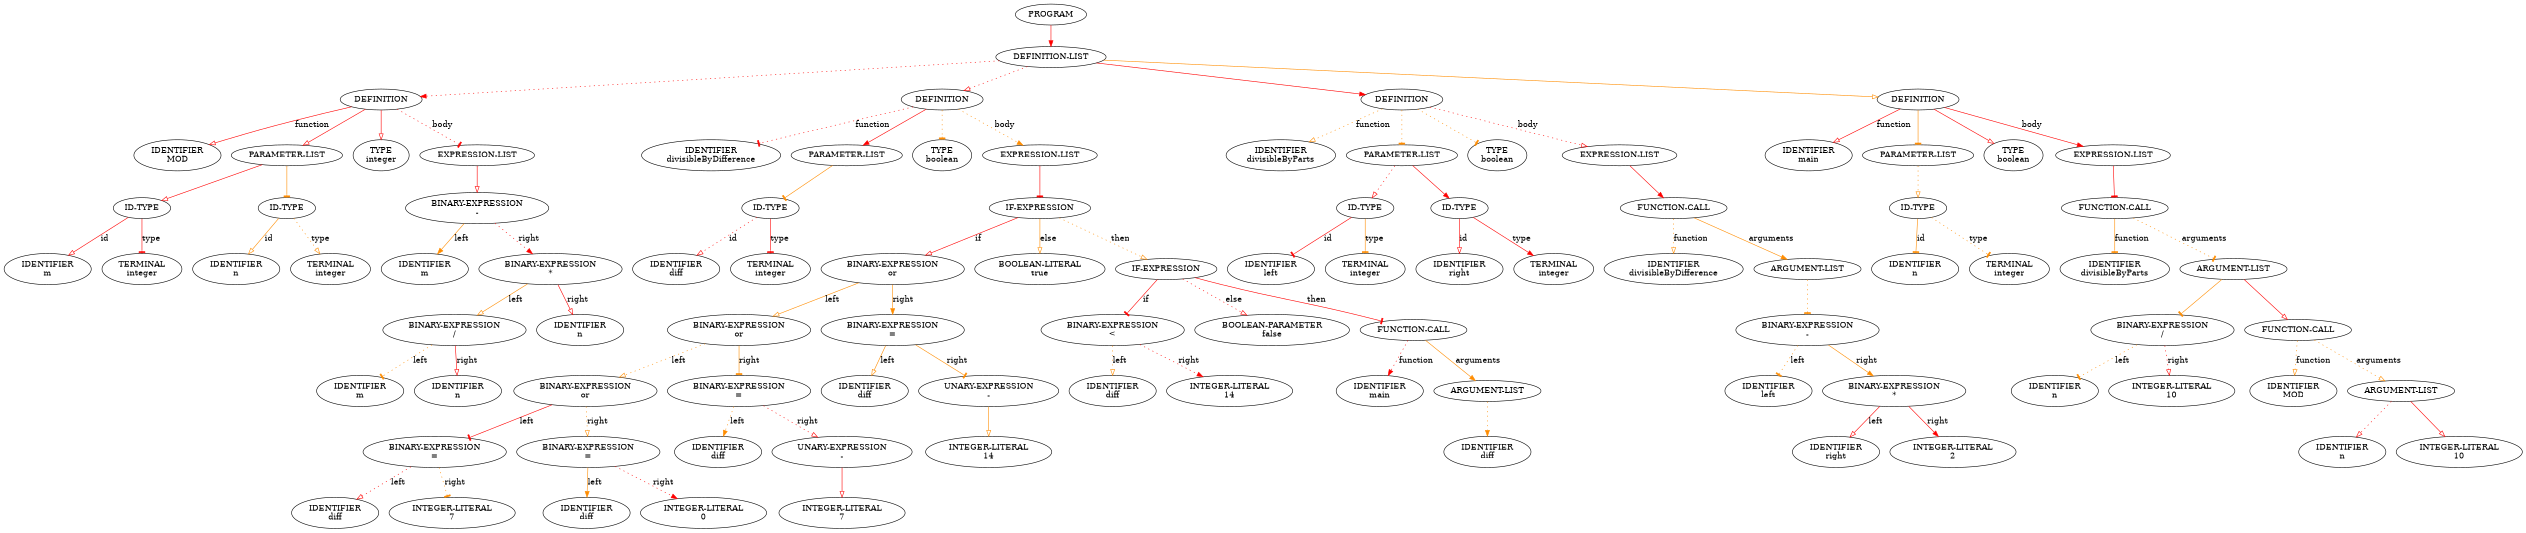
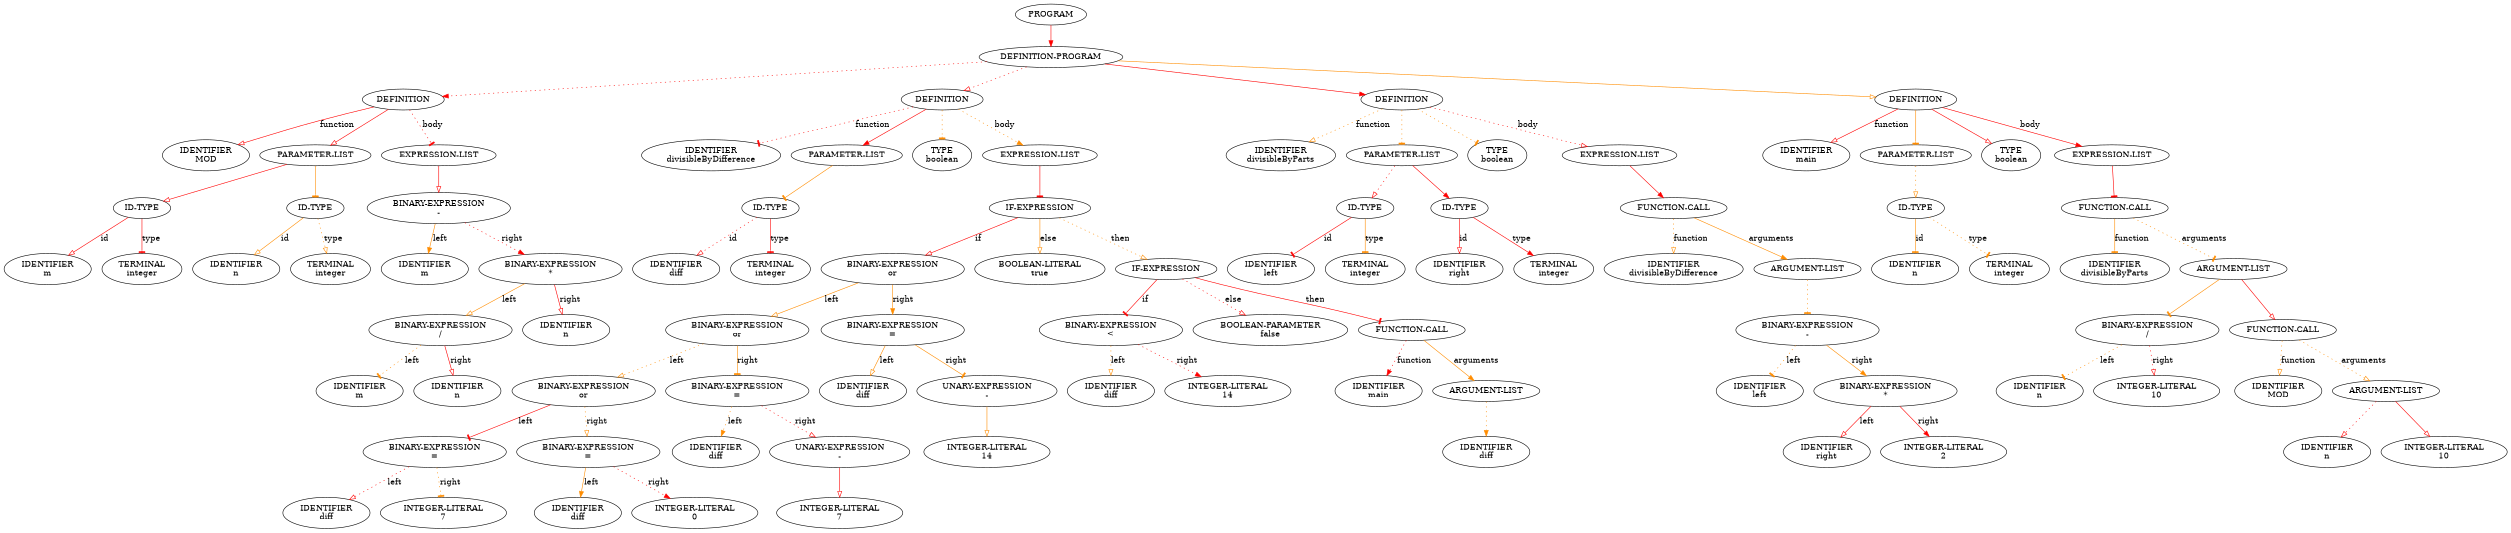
node "DEFINITION-LIST": label "DEFINITION-LIST" -> "DEFINITION-PROGRAM"
node "TYPE integer": removed
